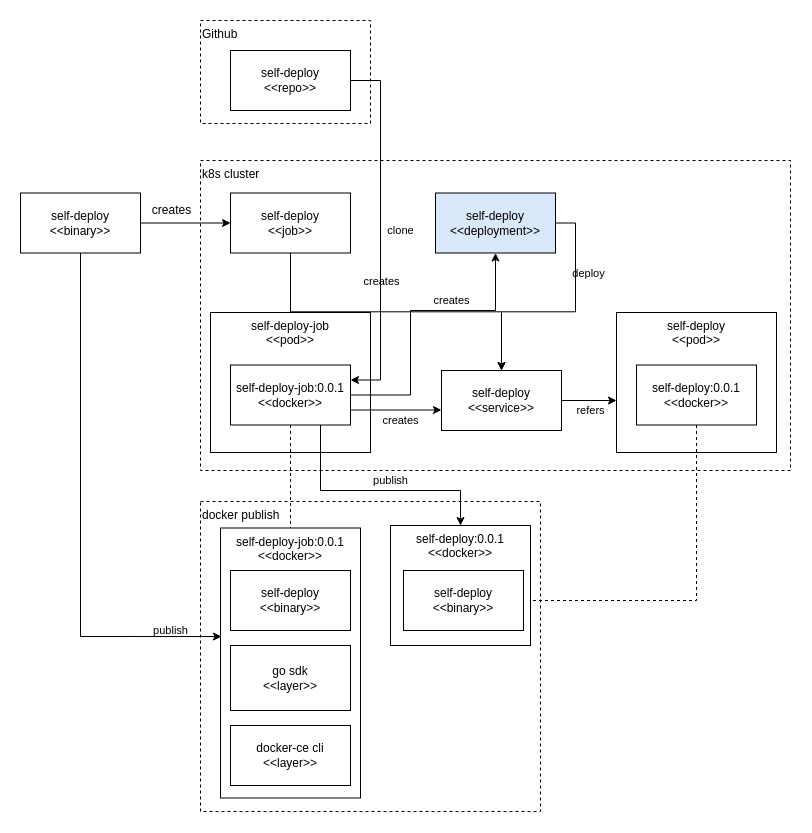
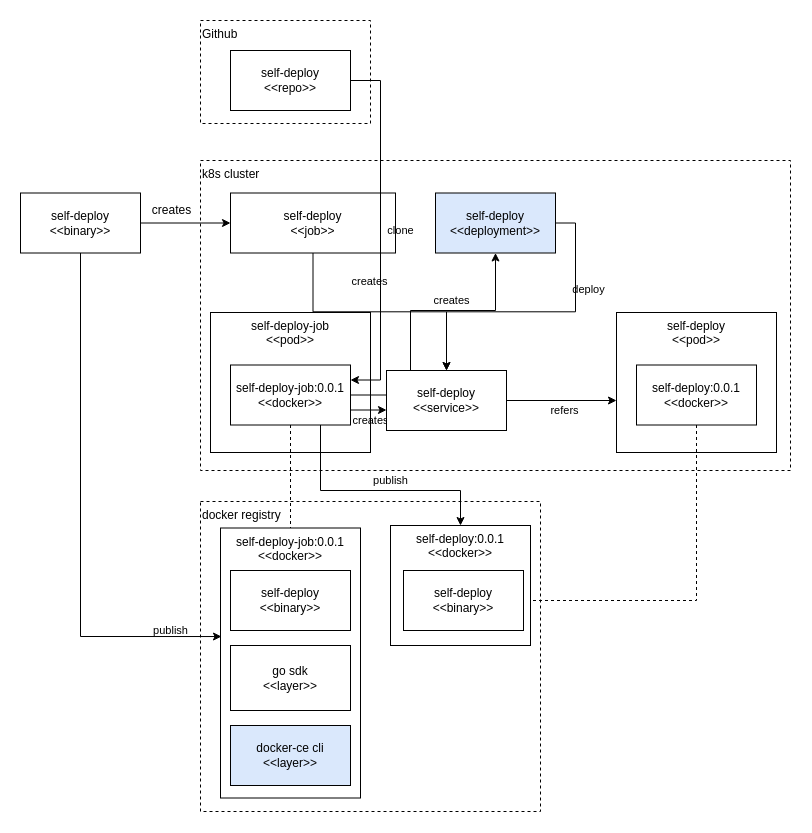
node "self-deploy <<job>>": size 120x60 -> 165x60
node "self-deploy <<service>>": moved (502, 401) -> (447, 401)
node "docker publish": label "docker publish" -> "docker registry"
node "docker-ce cli <<layer>>": fillcolor #ffffff -> #dae8fc
